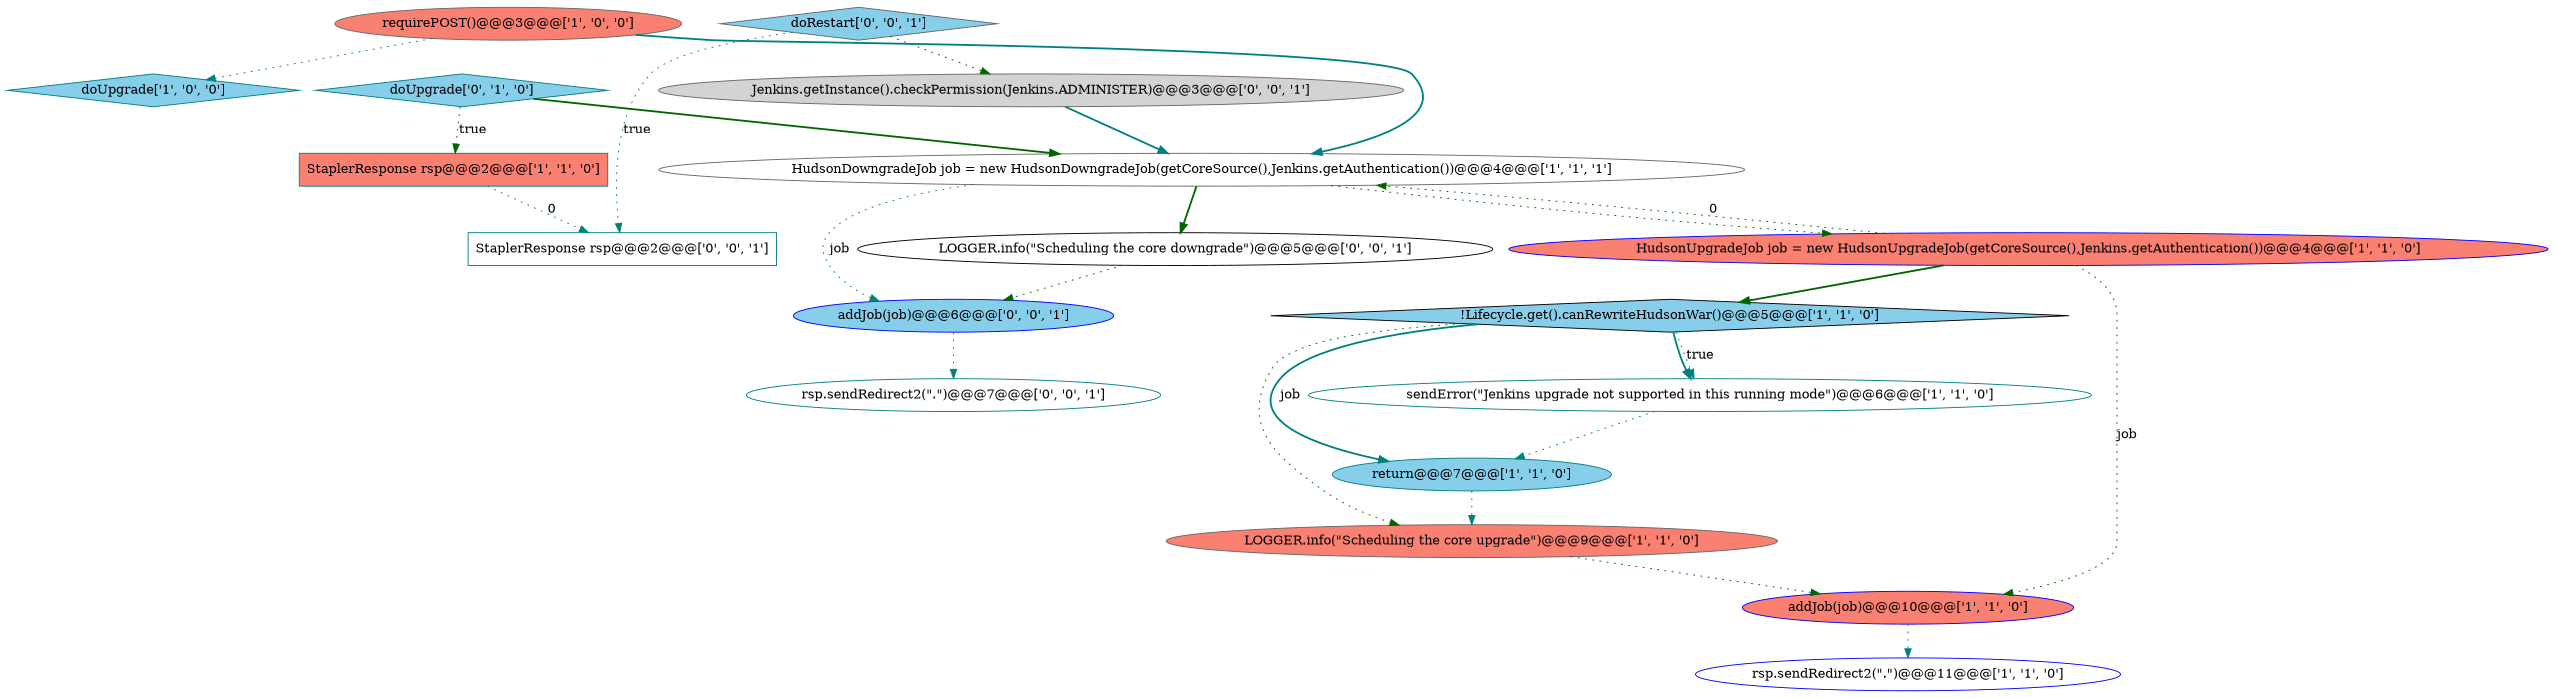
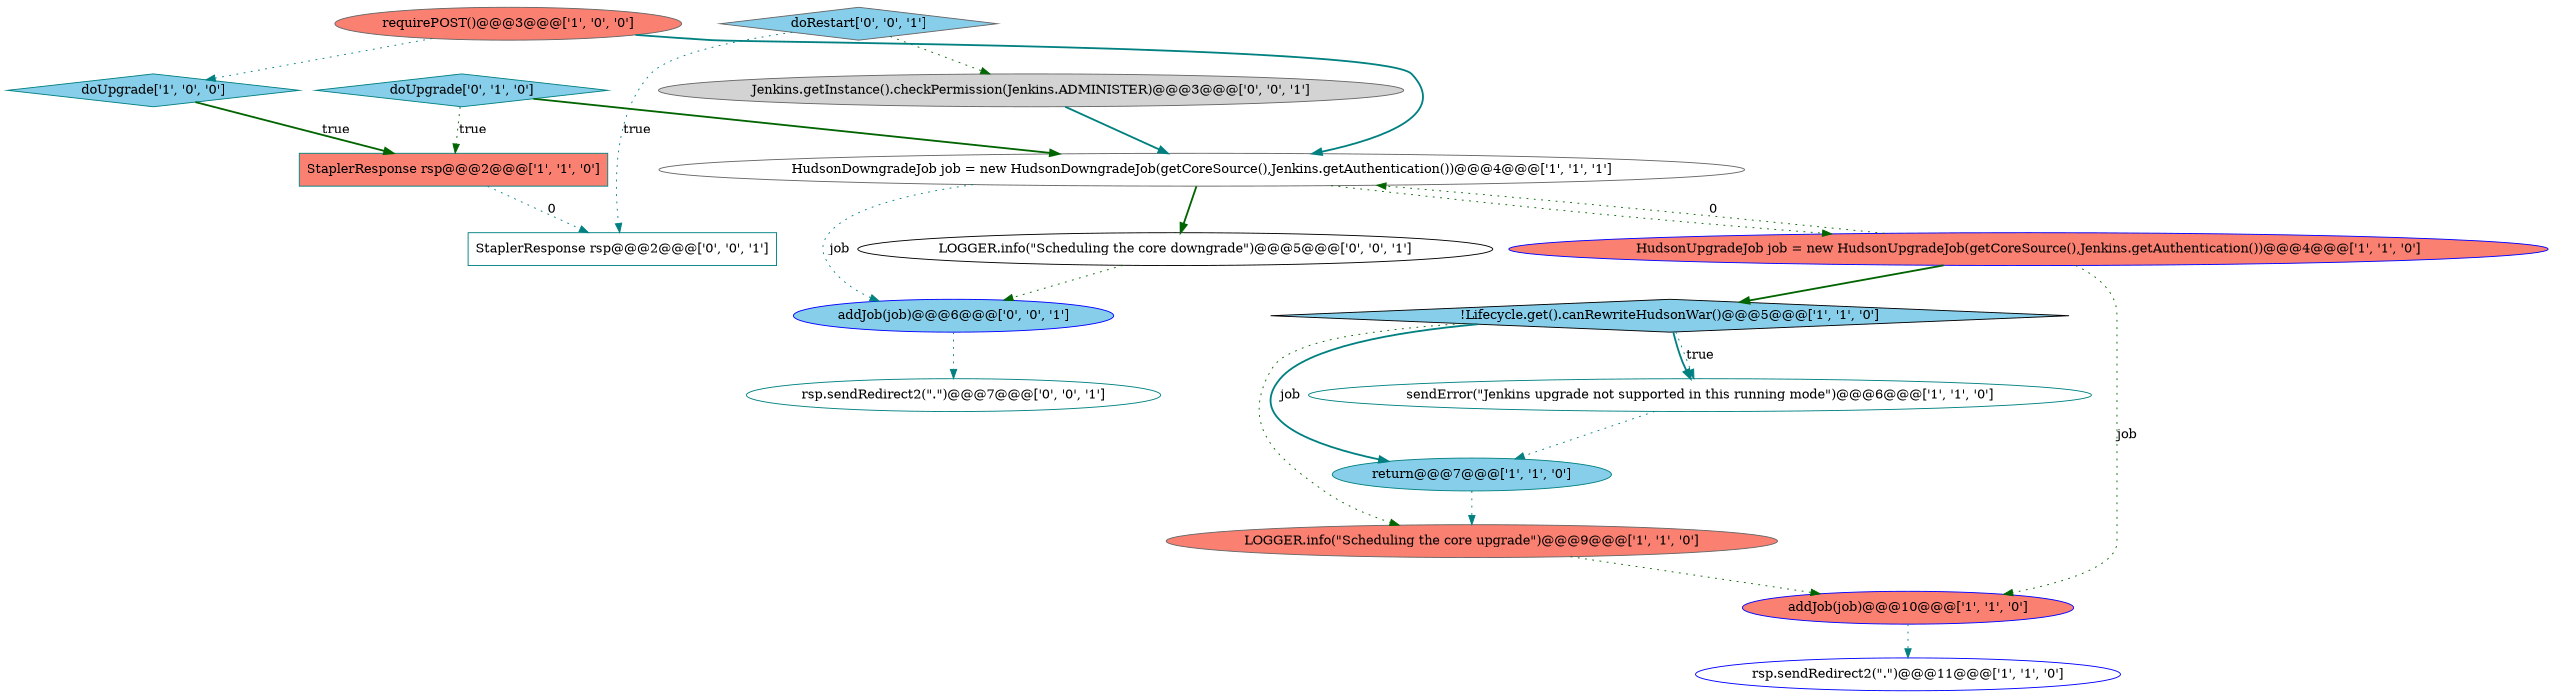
edge "doUpgrade['1', '0', '0']" -> "StaplerResponse rsp@@@2@@@['1', '1', '0']": added, label "true"
